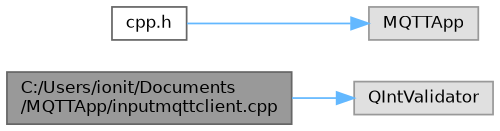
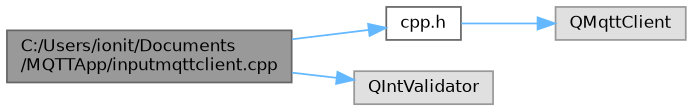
node "MQTTApp": label "MQTTApp" -> "QMqttClient"
edge "C:/Users/ionit/Documents /MQTTApp/inputmqttclient.cpp" -> "cpp.h": added
